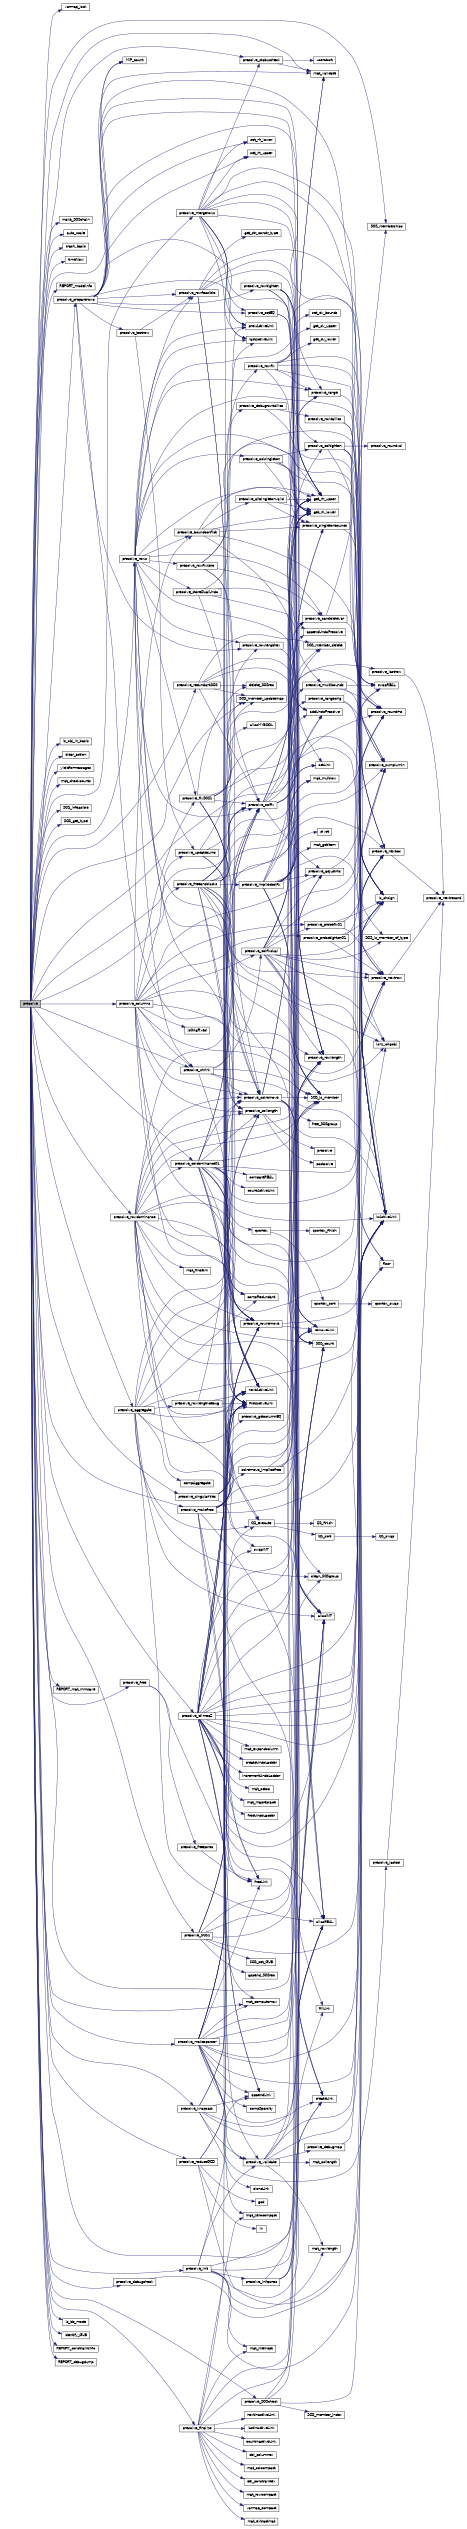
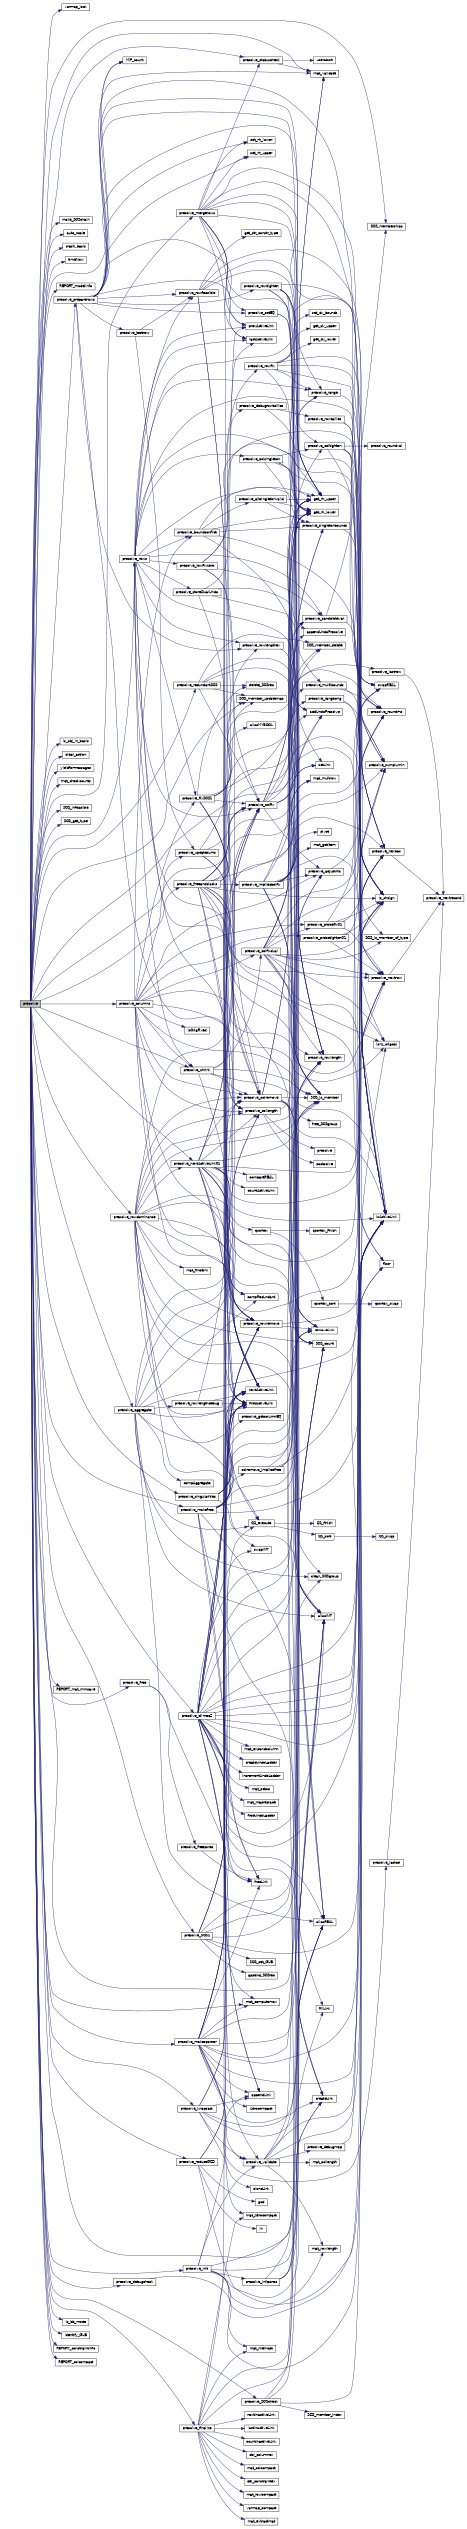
edge "presolve_rowtighten" -> "presolve_nextcol": added
edge "presolve_multibounds" -> "swapREAL": now "presolve_probefix01" -> "swapREAL"
edge "presolve_impliedcolfix" -> "get_rh_lower": now "presolve_collength" -> "get_rh_lower"
edge "presolve_freeandslacks" -> "presolve_roundrhs": now "presolve_freeandslacks" -> "is_chsign"
node "presolve_coldominance01": label "presolve_coldominance01" -> "presolve_nextActiveLink01"
edge "presolve_makesparser" -> "presolve_rowlength": removed
node "compSparsity": label "compSparsity" -> "zerocompact"
node "REPORT_debugdump": label "REPORT_debugdump" -> "REPORT_colcompact"
